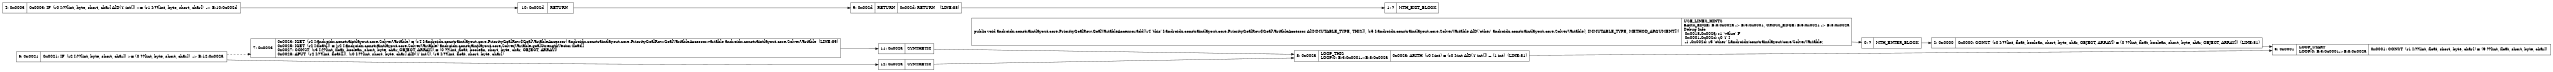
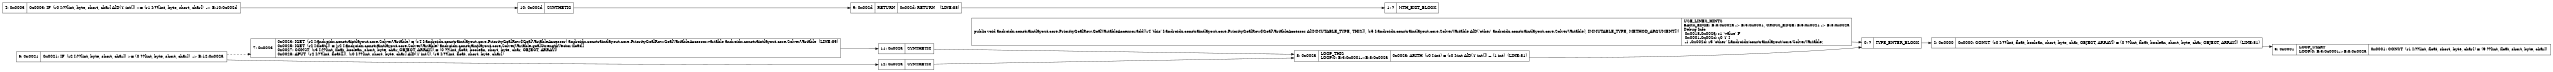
node "10: 0x002d": text "RETURN" -> "SYNTHETIC"
node "0: ?": text "MTH_ENTER_BLOCK" -> "TYPE_ENTER_BLOCK"
edge "8: 0x002a" -> "3: 0x0001": now "8: 0x002a" -> "0: ?"
